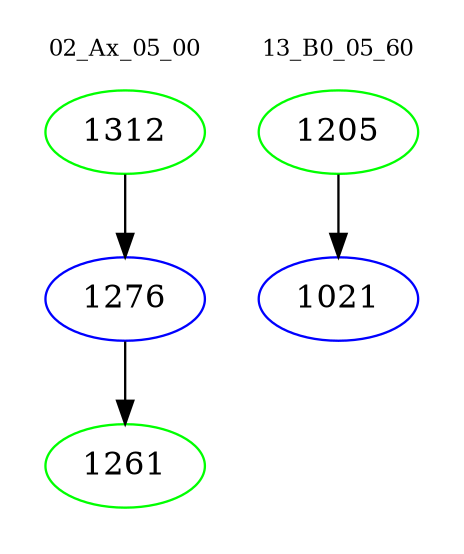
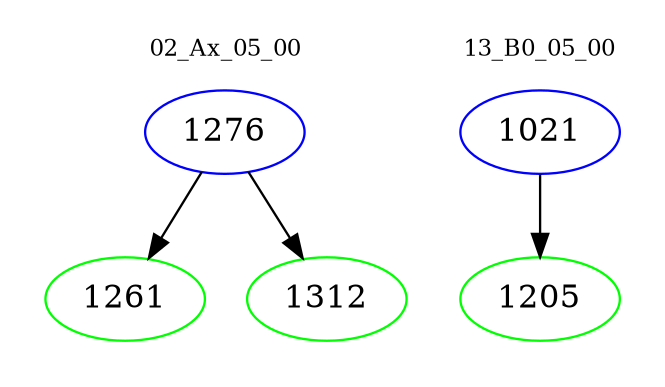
cluster "13_B0_05_60": label "13_B0_05_60" -> "13_B0_05_00"
edge "1312" -> "1276": reversed
edge "1205" -> "1021": reversed
